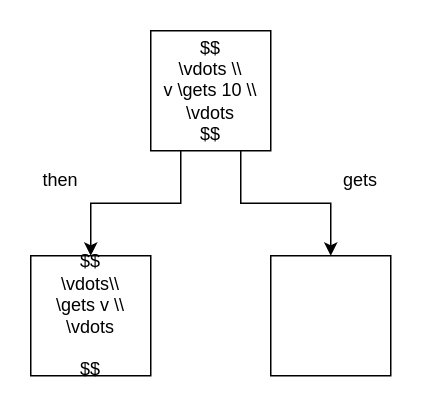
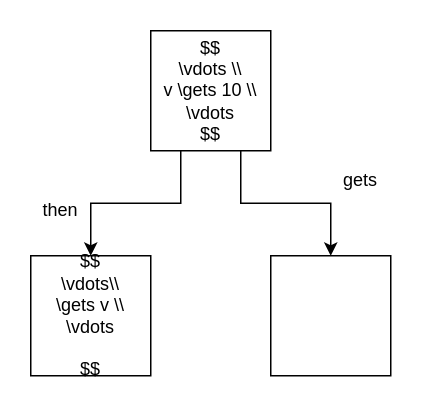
node "then": moved (61, 181) -> (61, 211)
